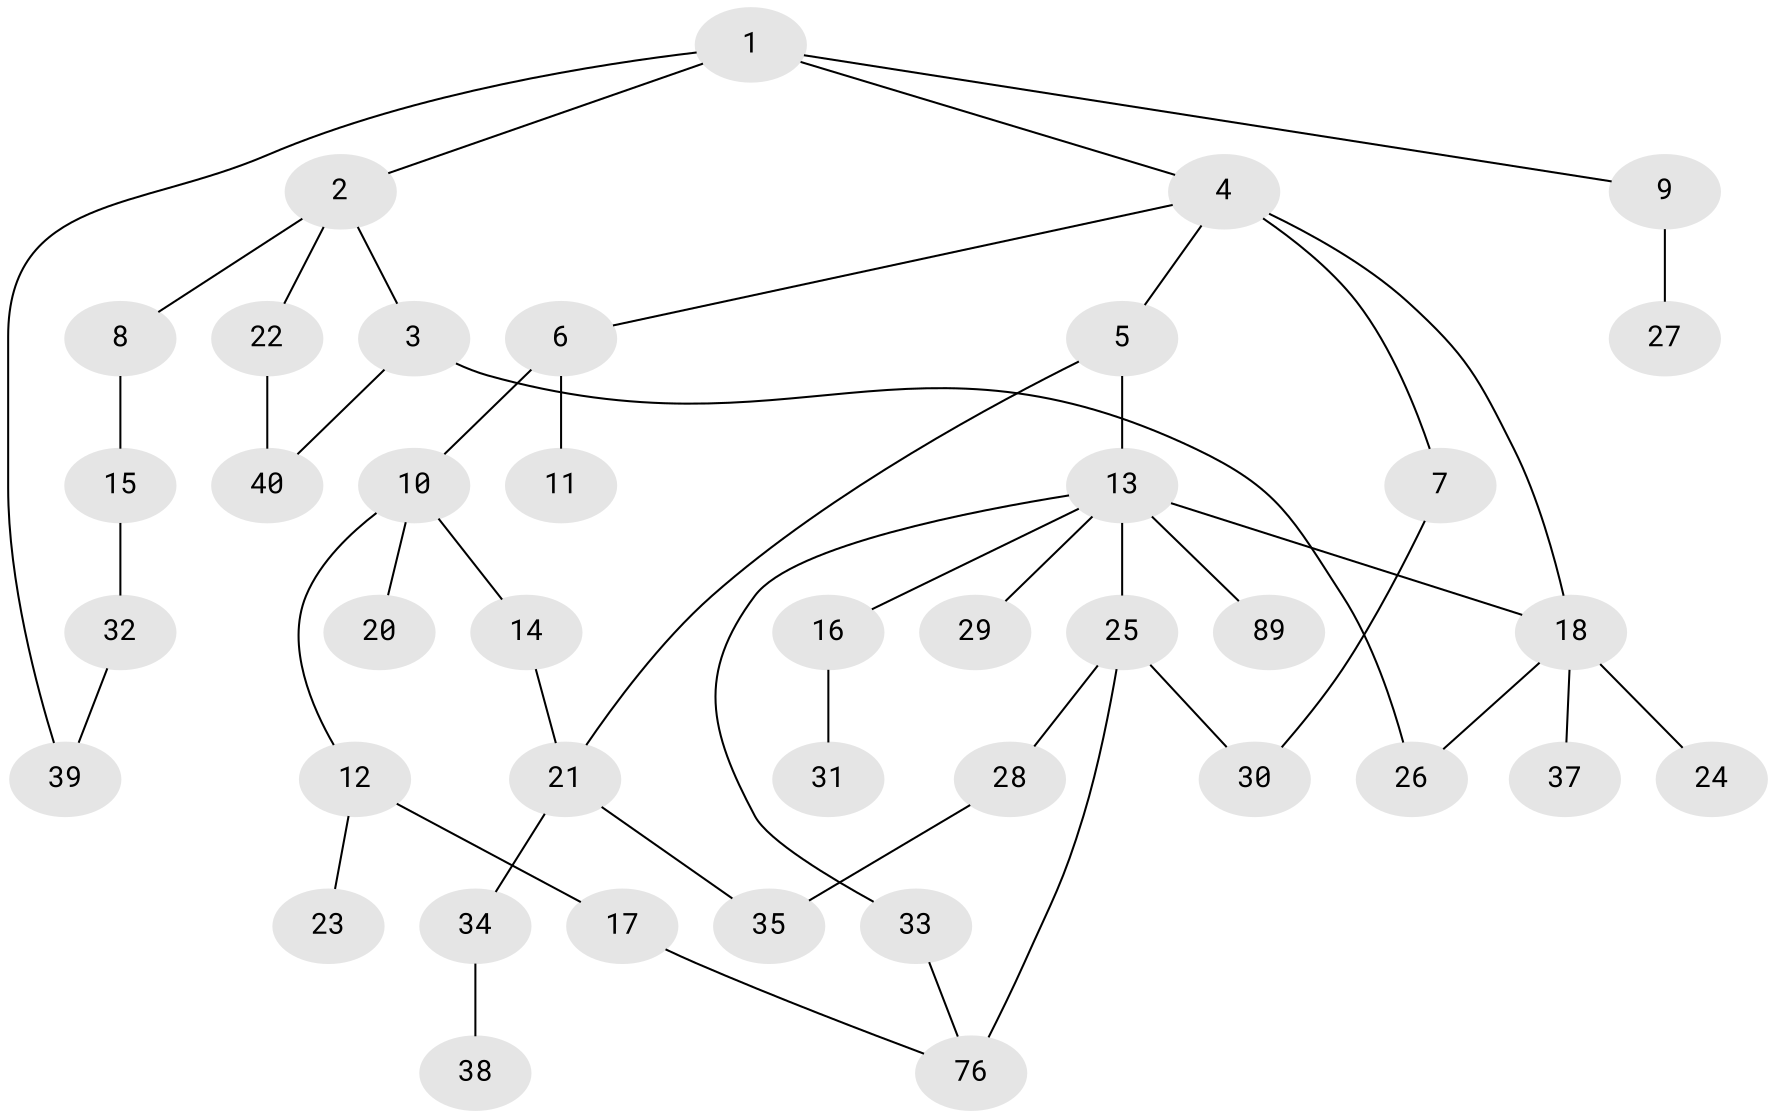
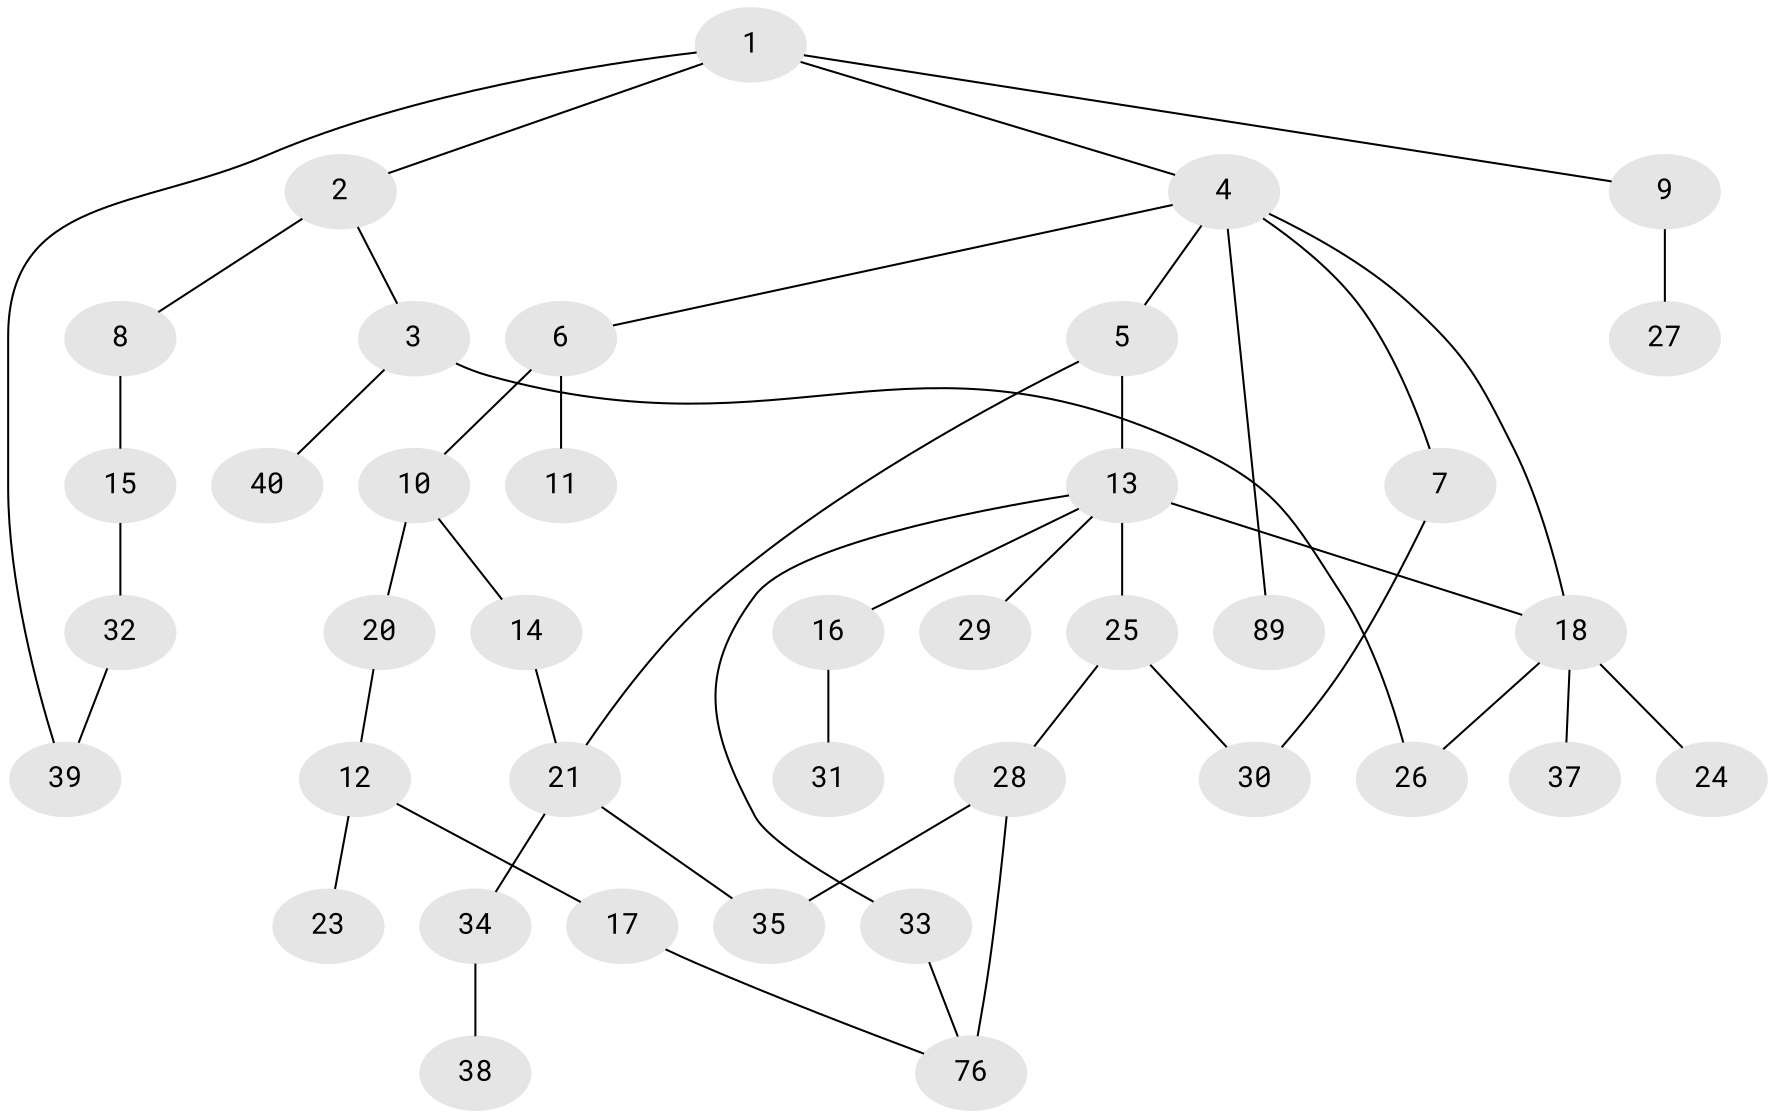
node "22": removed
edge "13" -- "89": now "4" -- "89"
edge "10" -- "12": now "20" -- "12"
edge "25" -- "76": now "28" -- "76"
